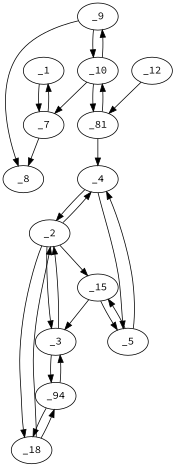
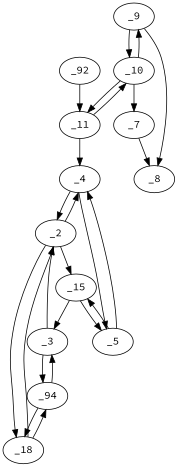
node "_1": removed
node "_12": label "_12" -> "_92"
node "_81": label "_81" -> "_11"
edge "_2" -> "_3": removed
